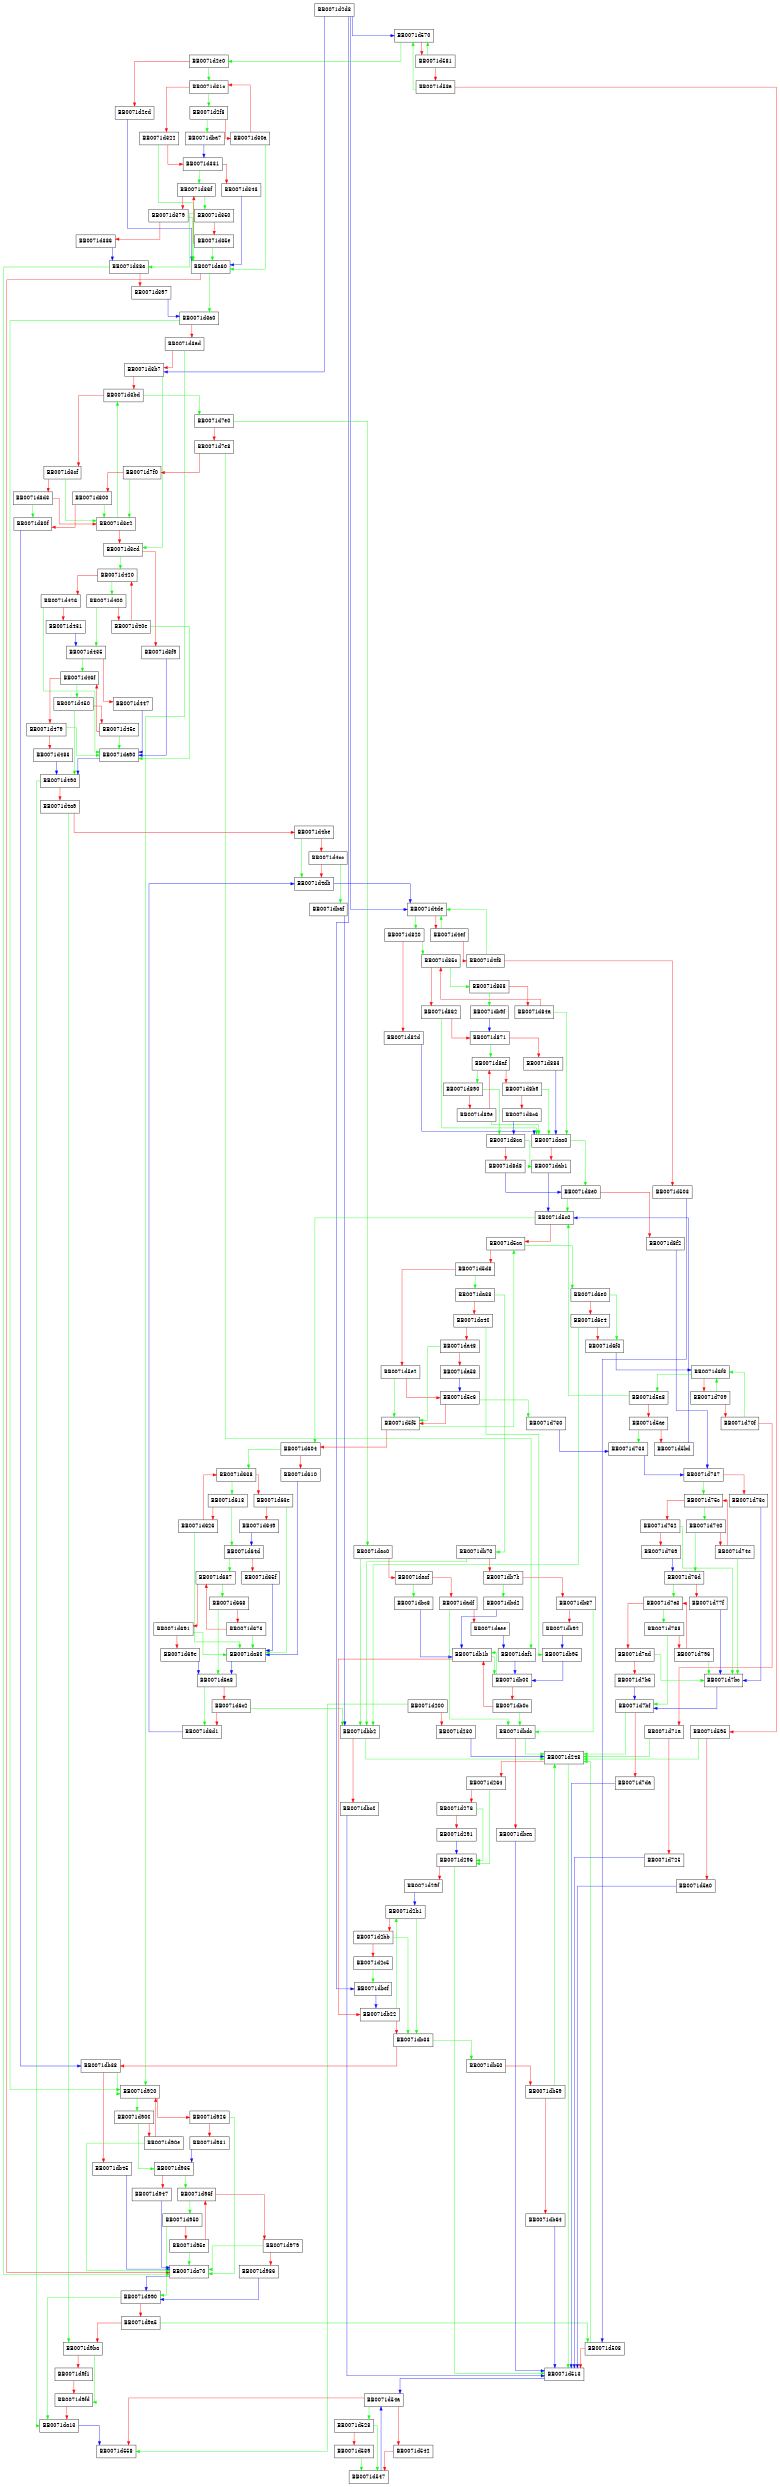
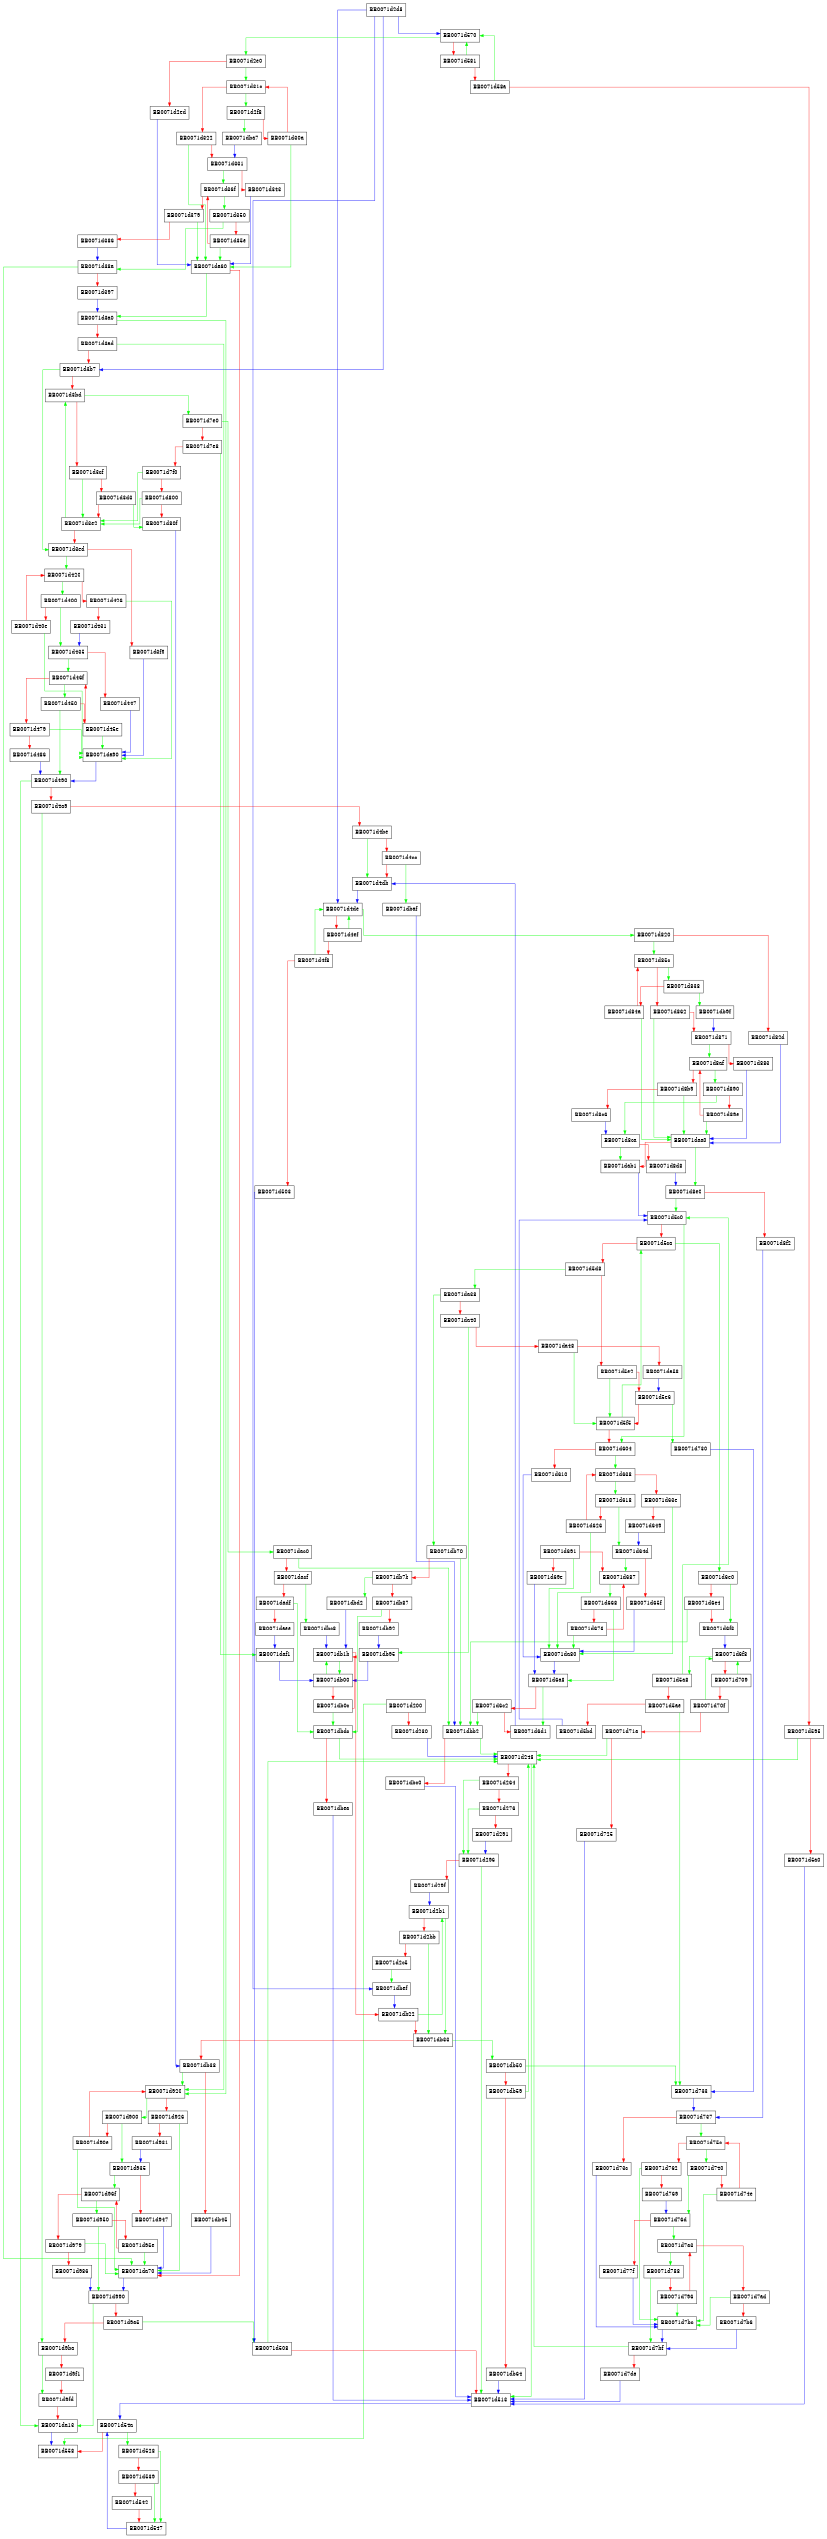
edge "BB0071d687" -> "BB0071d691": reversed
edge "BB0071db50" -> "BB0071d733": added
edge "BB0071d54a" -> "BB0071d542": now "BB0071d539" -> "BB0071d542"
